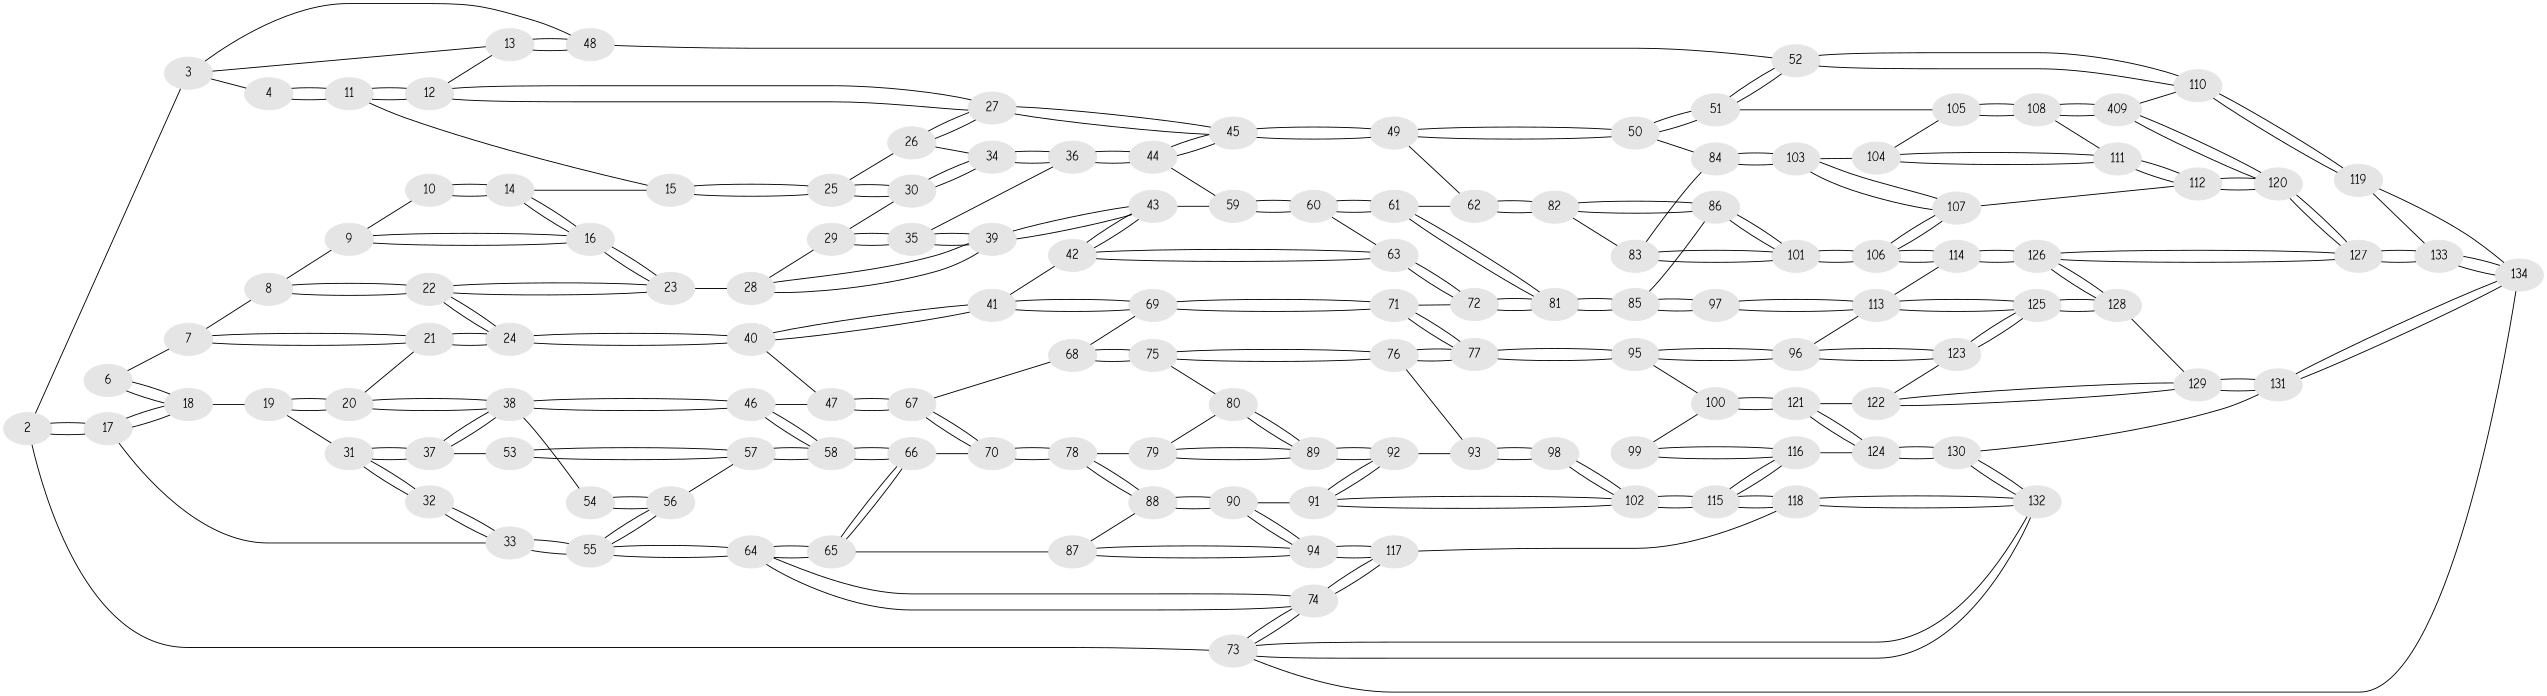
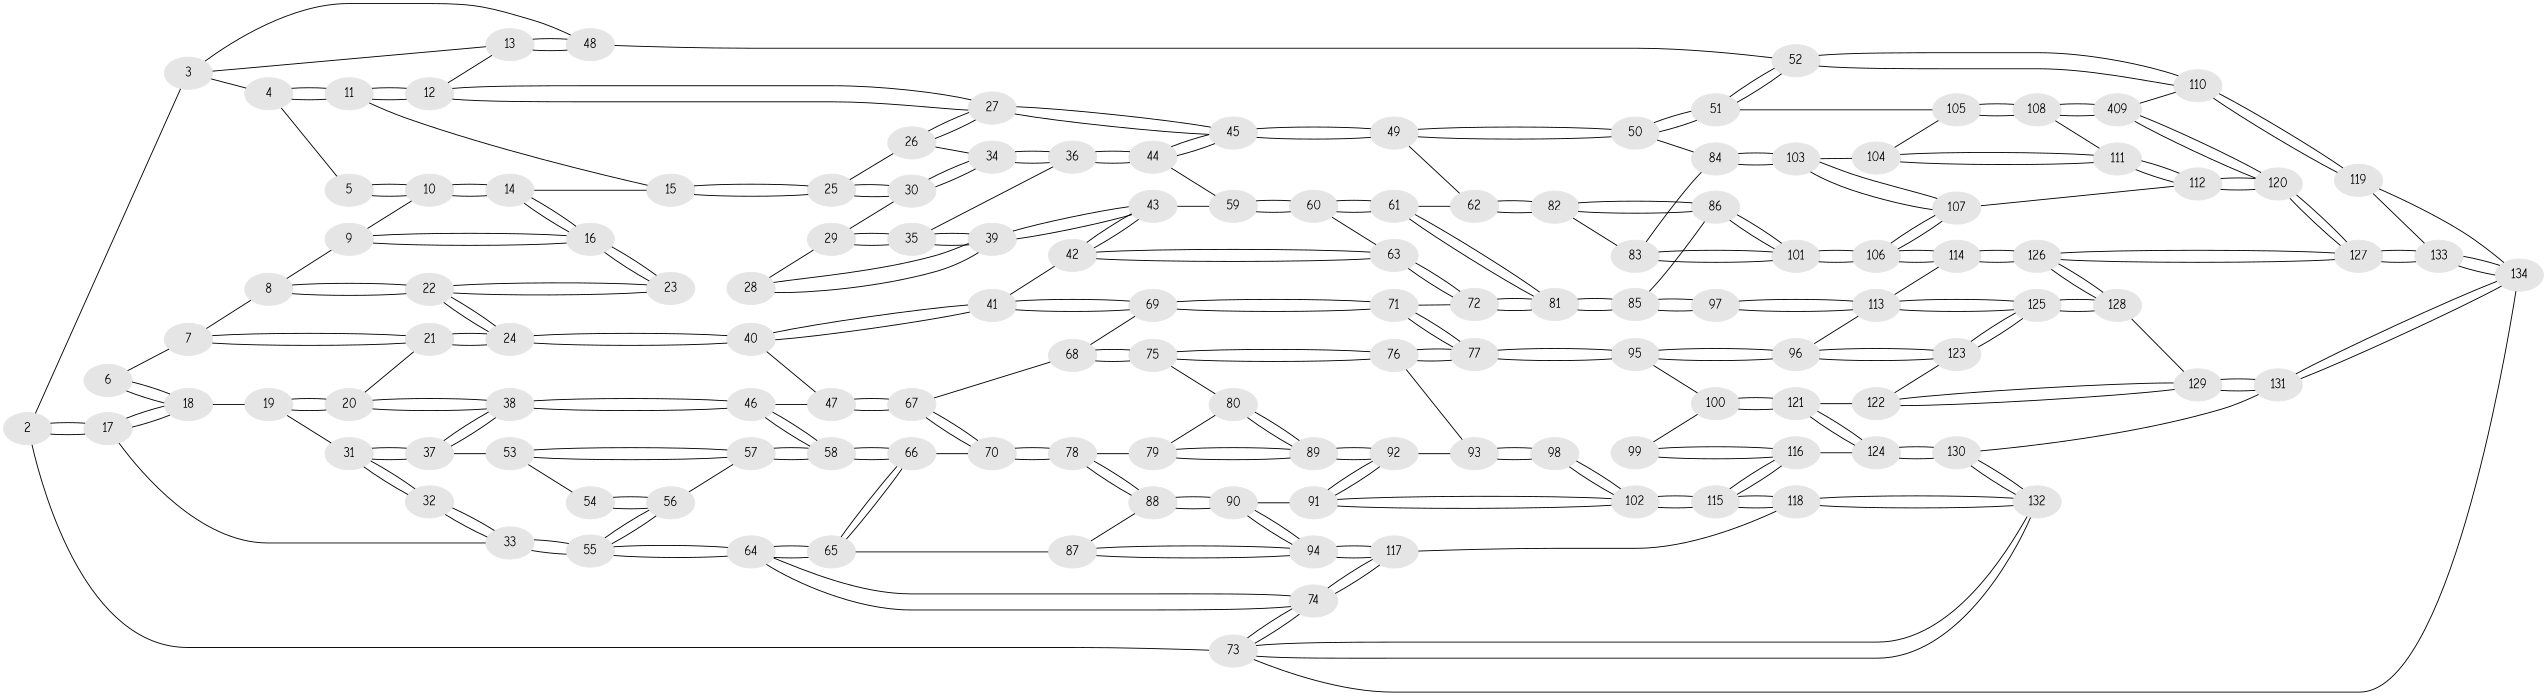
node "5": added
edge "23" -- "28": removed
edge "38" -- "54": now "53" -- "54"
